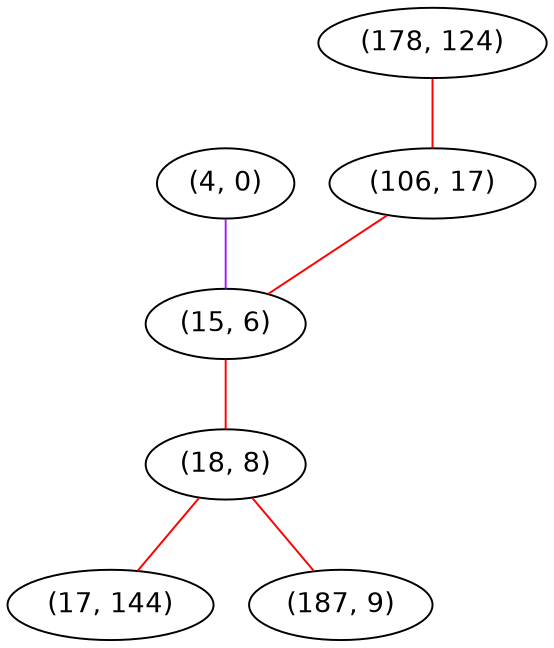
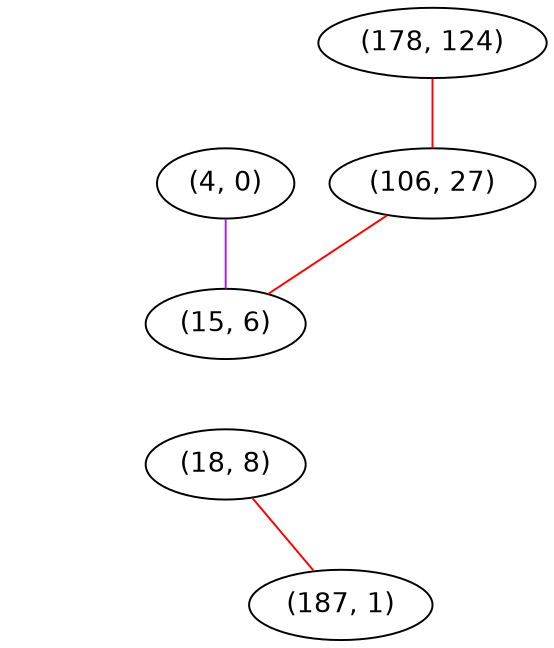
node "(106, 17)": label "(106, 17)" -> "(106, 27)"
edge "(15, 6)" -- "(18, 8)": removed
node "(17, 144)": removed
node "(187, 9)": label "(187, 9)" -> "(187, 1)"
